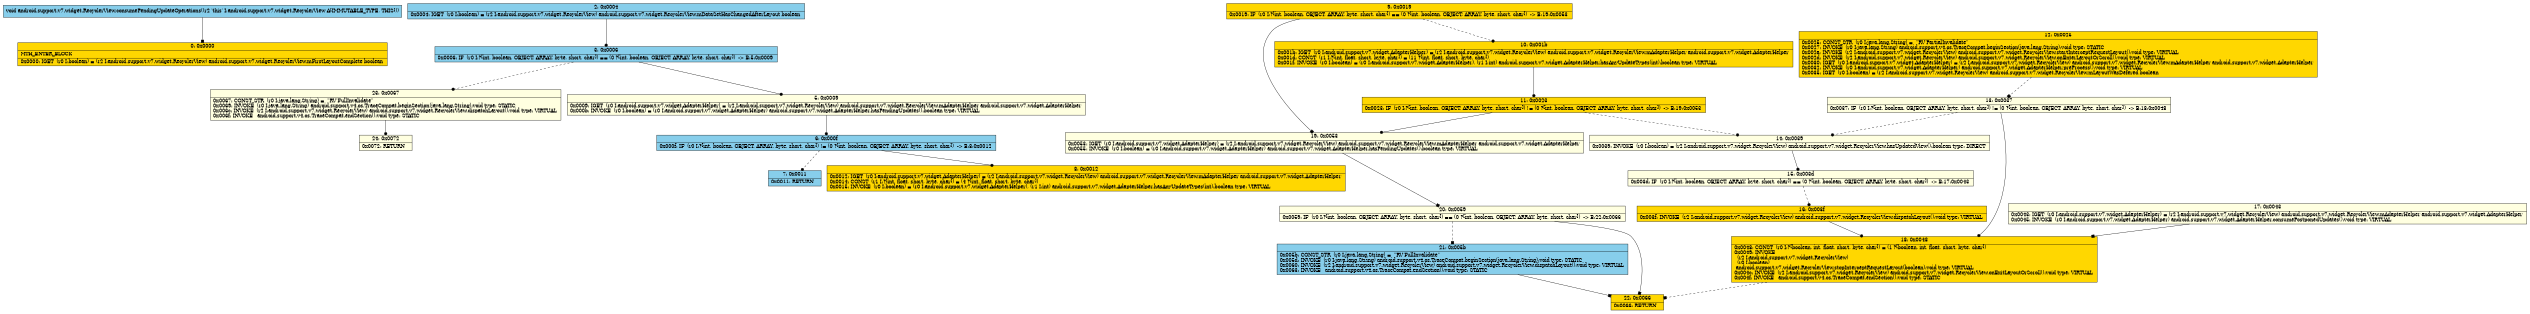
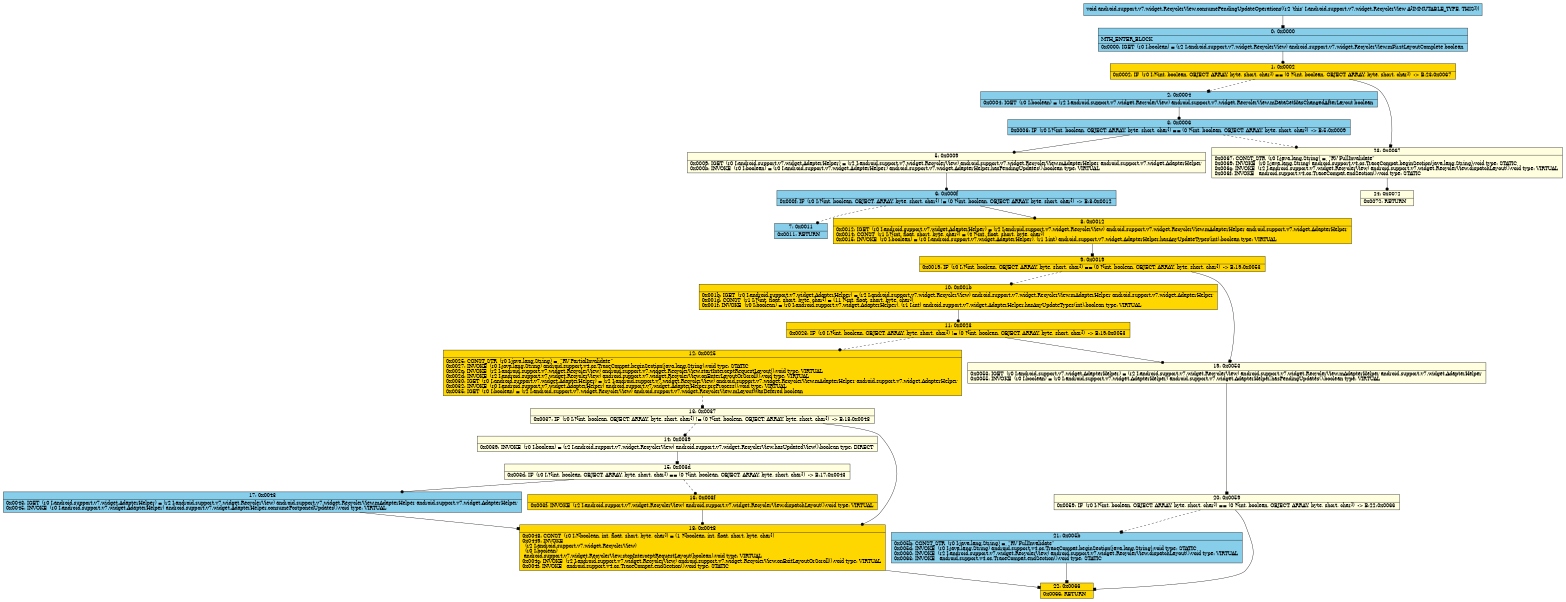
node "0: 0x0000": fillcolor gold -> skyblue
node "1: 0x0002": added
edge "11: 0x0023" -> "14: 0x0039": now "11: 0x0023" -> "12: 0x0025"
edge "14: 0x0039" -> "15: 0x003d": arrowhead dot -> box
node "17: 0x0043": fillcolor lightyellow -> skyblue
edge "8: 0x0012" -> "9: 0x0019": added
node "18: 0x0048": text "0x0049: INVOKE" -> "0x0449: INVOKE"
edge "18: 0x0048" -> "22: 0x0066": style dashed -> solid
edge "15: 0x003d" -> "17: 0x0043": added
